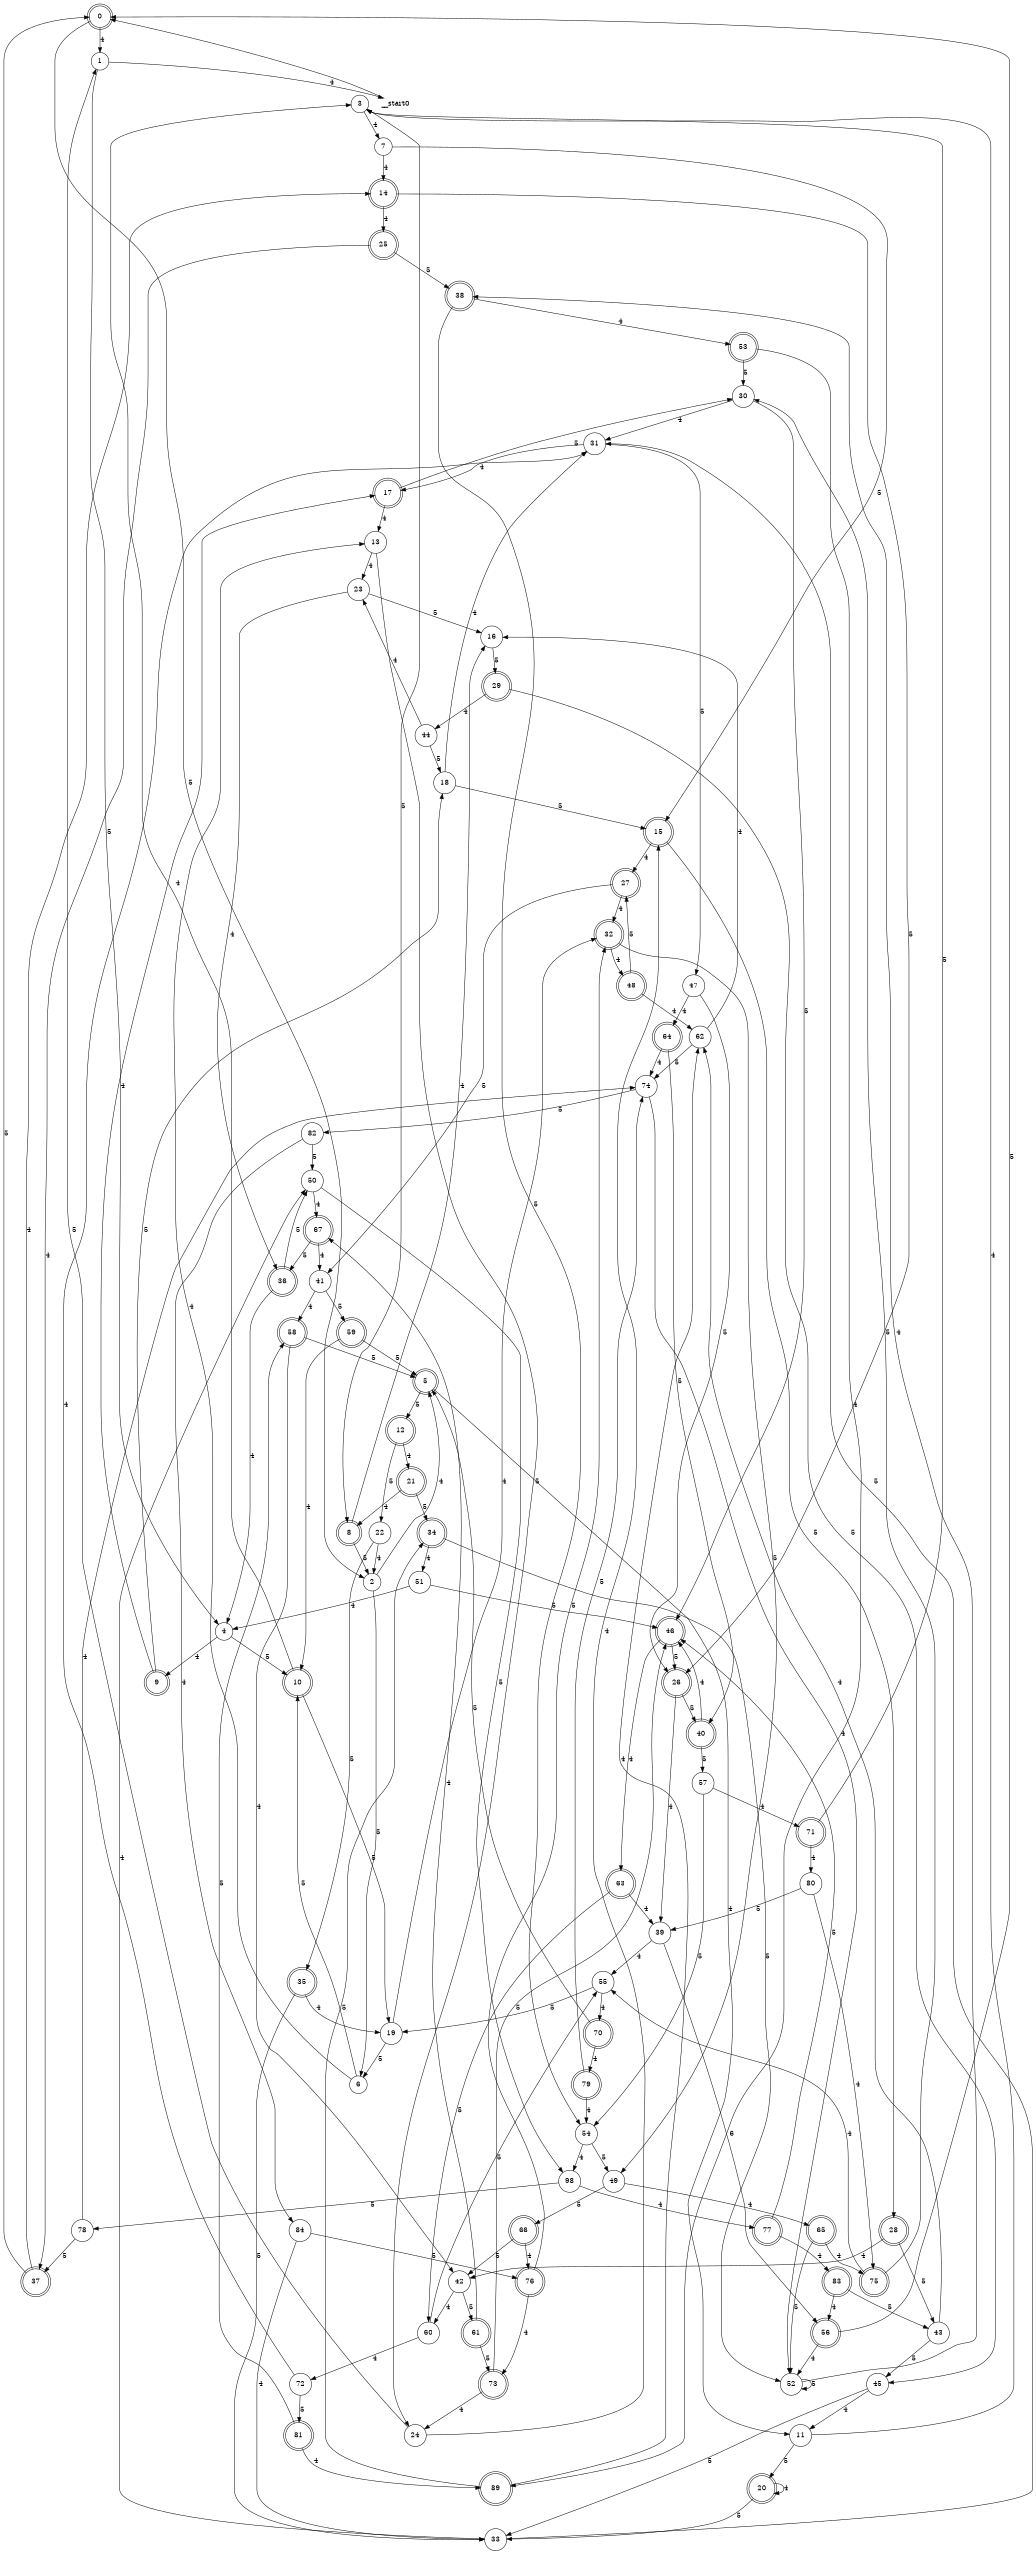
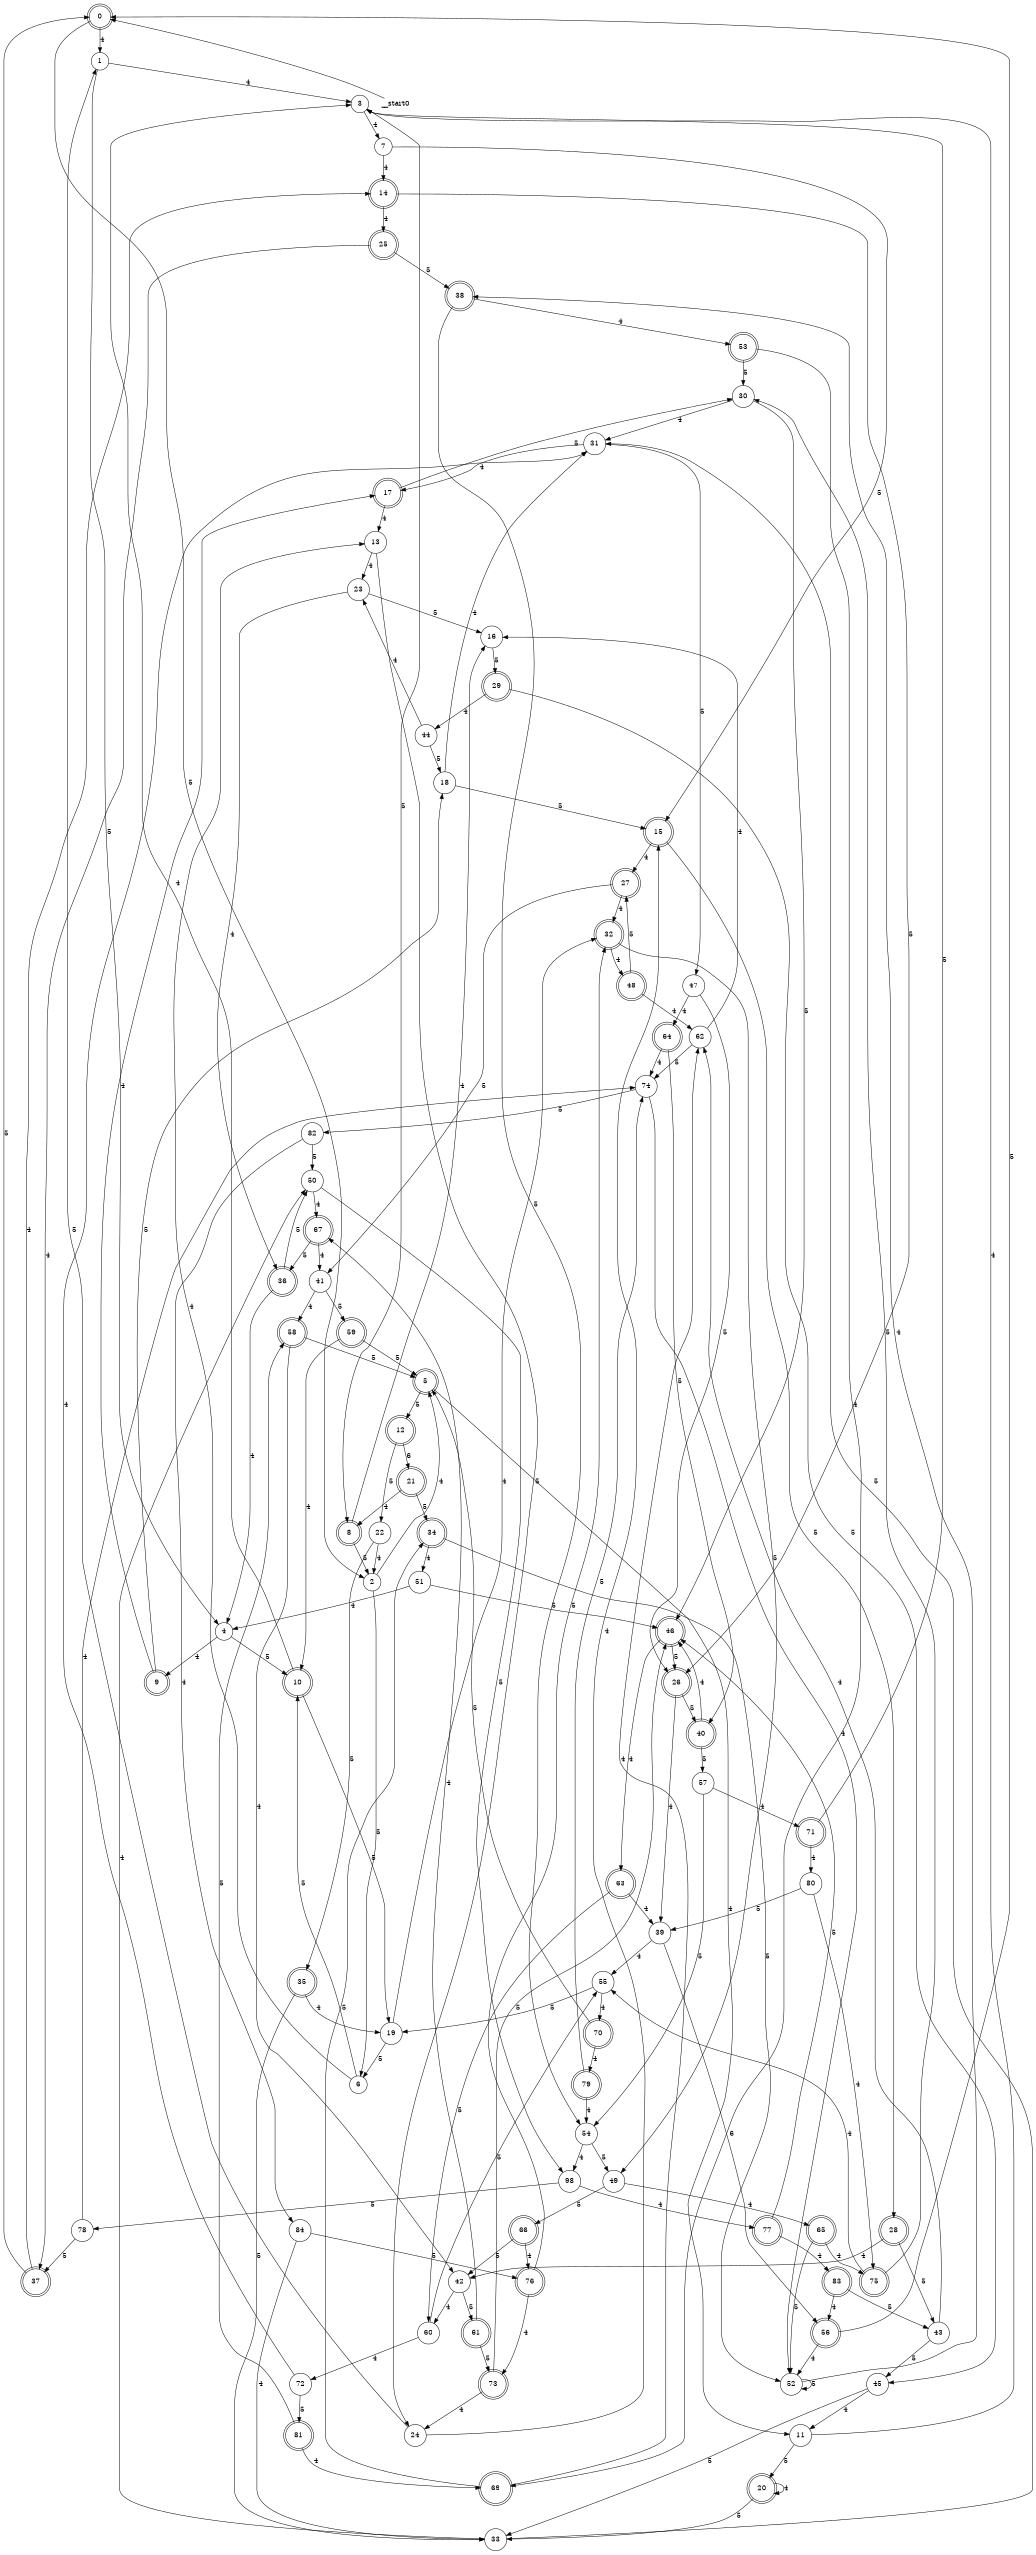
edge "1" -> "__start0": now "1" -> "3"
edge "12" -> "21": label "4" -> "6"
node "89": label "89" -> "69"
